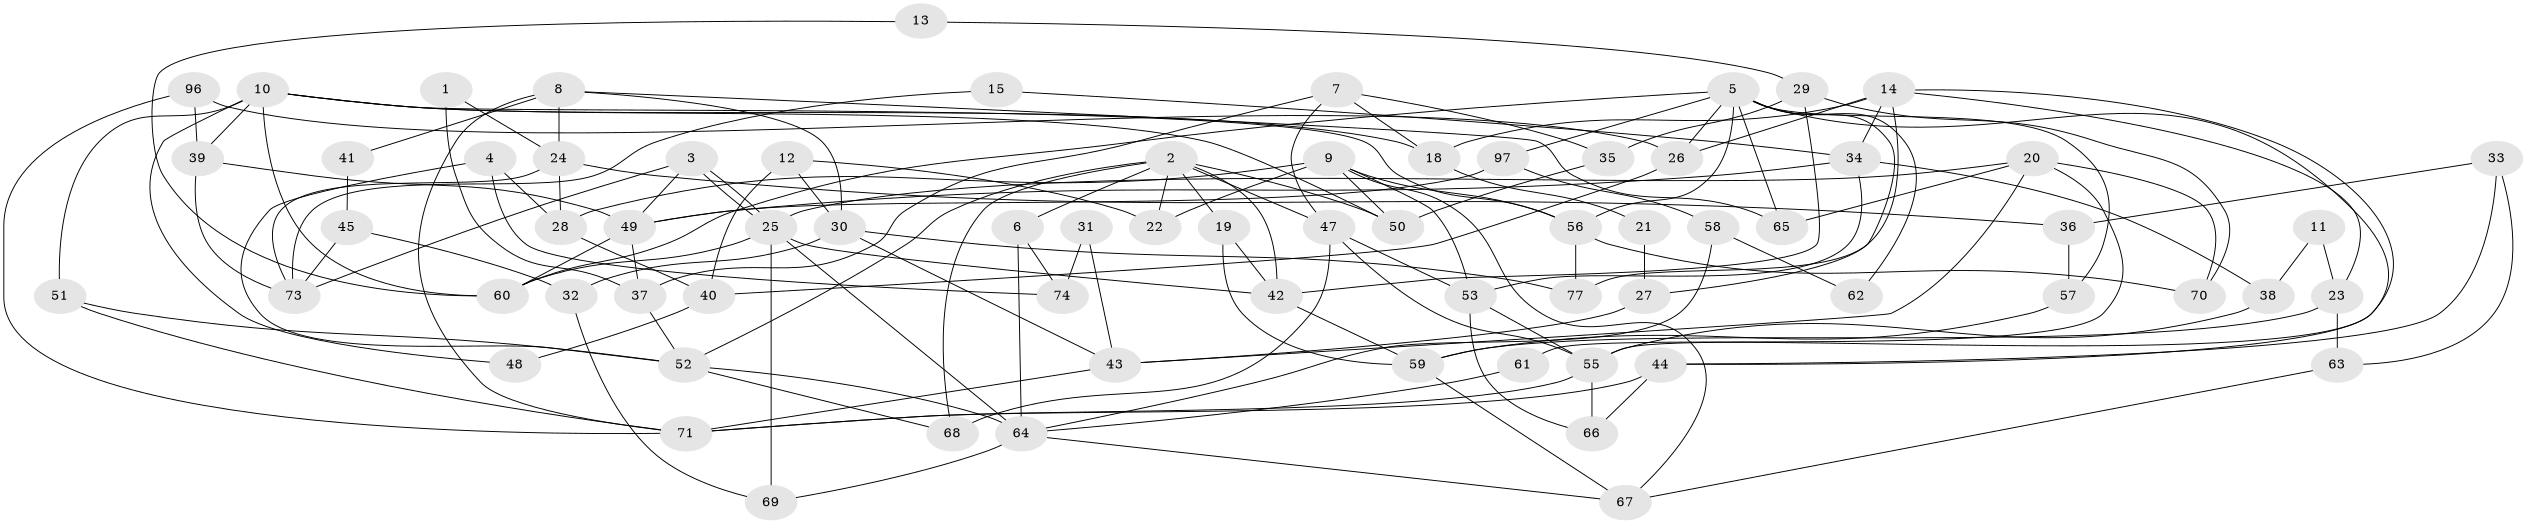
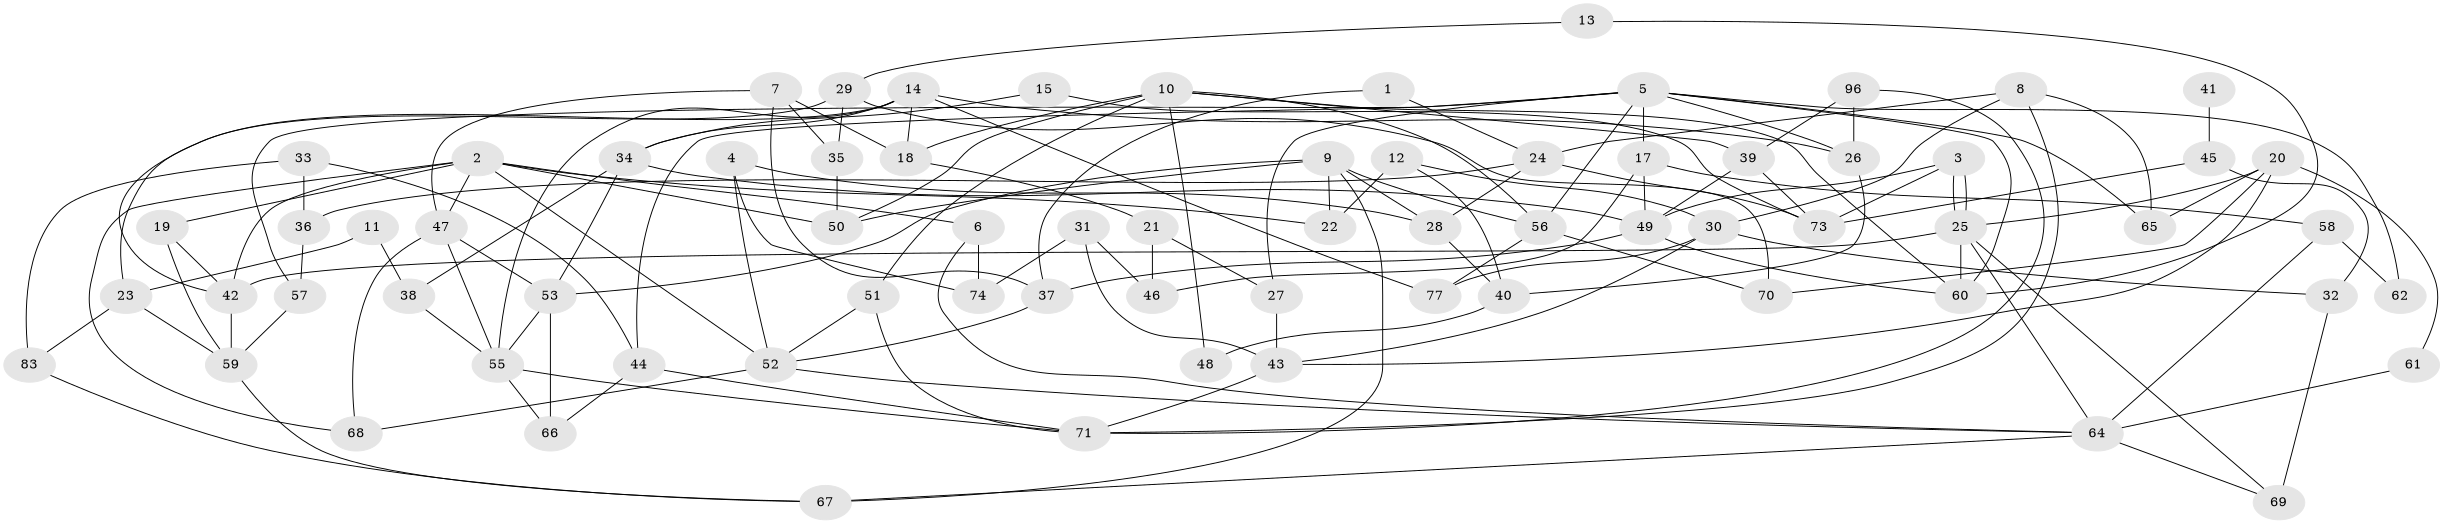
edge "8" -- "41": removed
node "97": label "97" -> "17"
node "46": added
node "63": label "63" -> "83"
